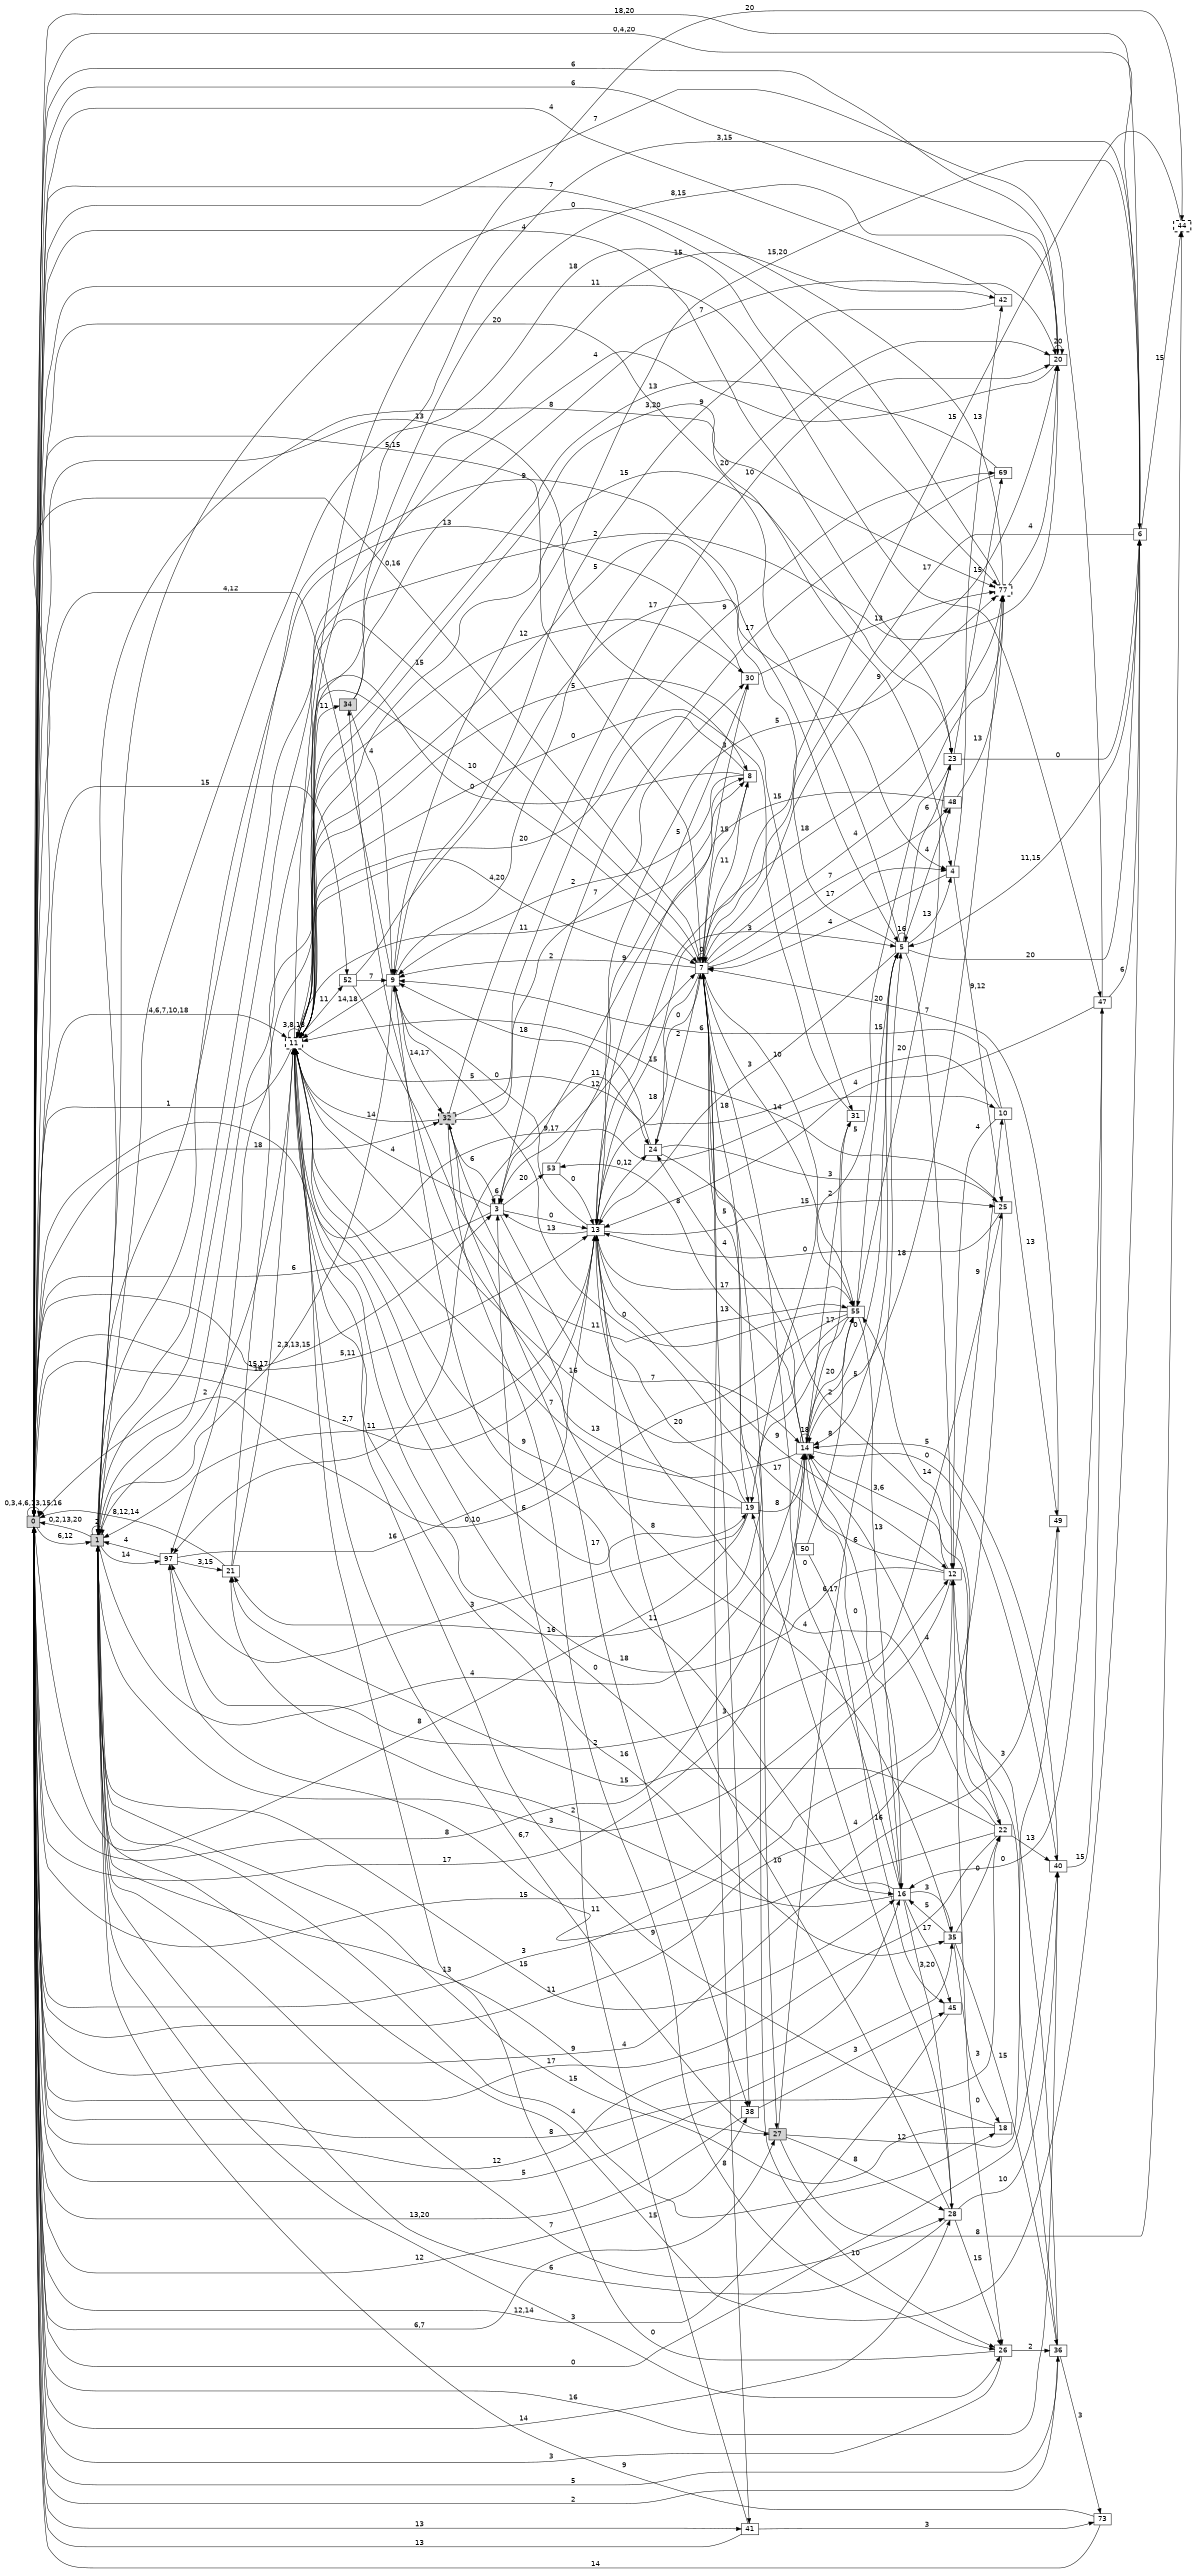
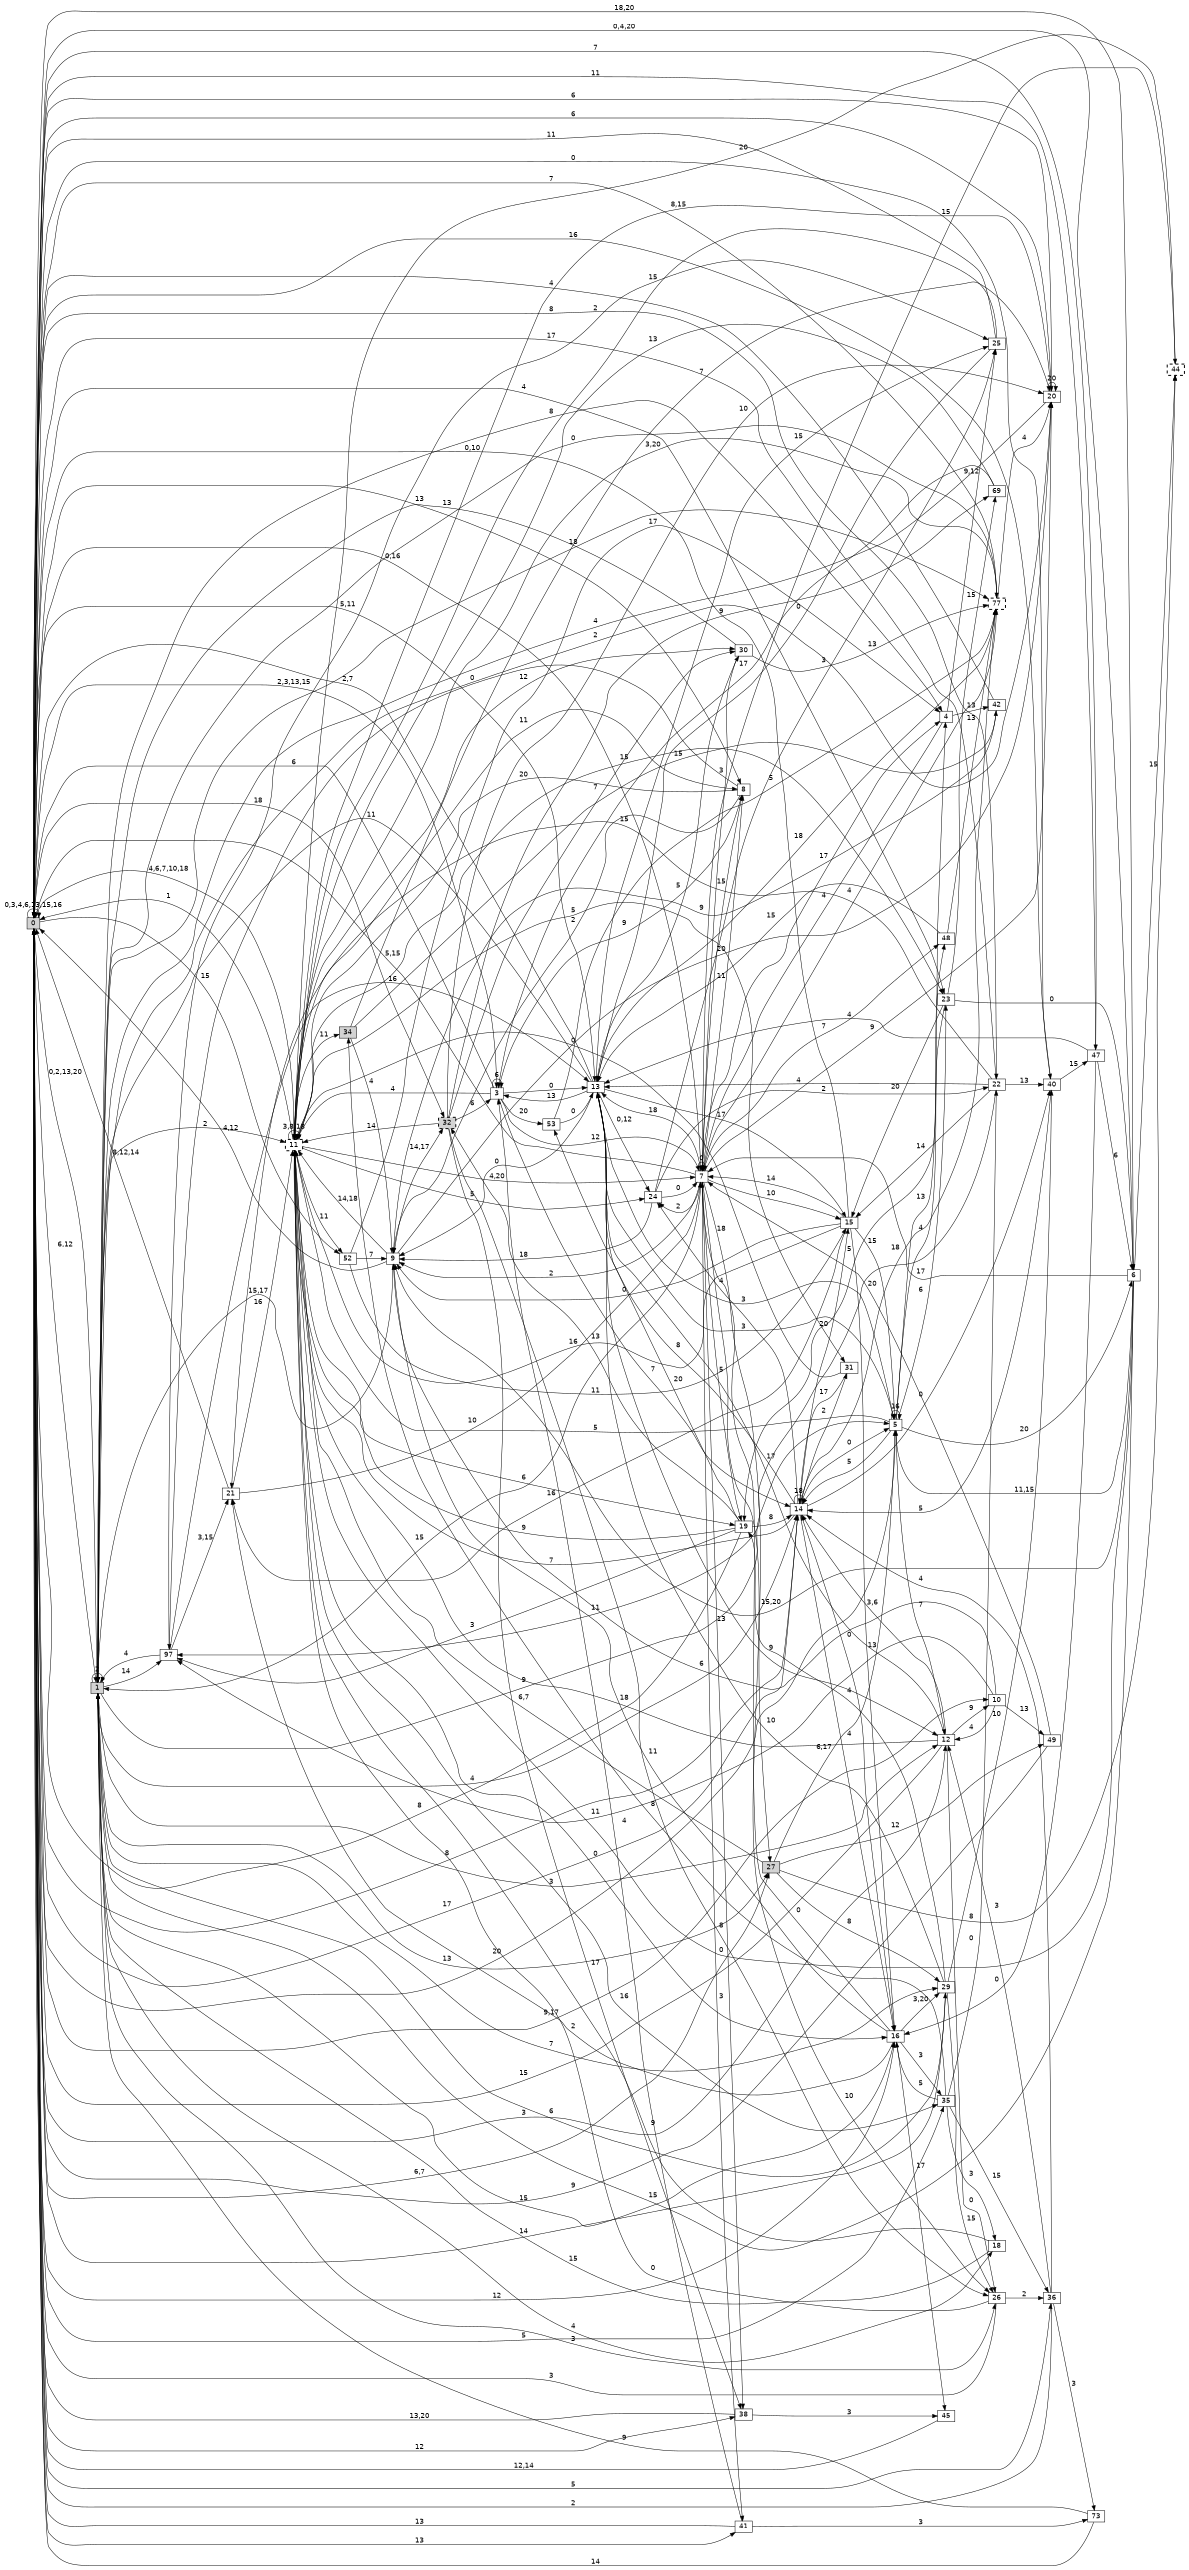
edge "6" -> "11": label "3,15" -> "0"
node "55": label "55" -> "15"
edge "14" -> "16": label "6" -> "4"
node "50": removed
node "28": label "28" -> "29"
